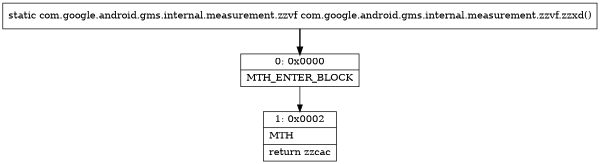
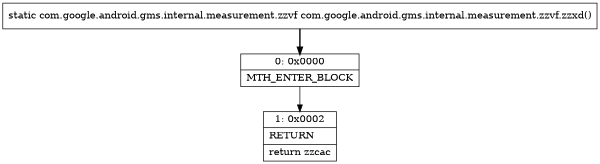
node "1: 0x0002": text "MTH" -> "RETURN"
